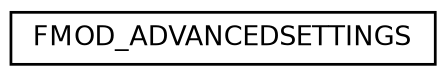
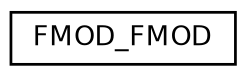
node "FMOD_ADVANCEDSETTINGS": label "FMOD_ADVANCEDSETTINGS" -> "FMOD_FMOD"
